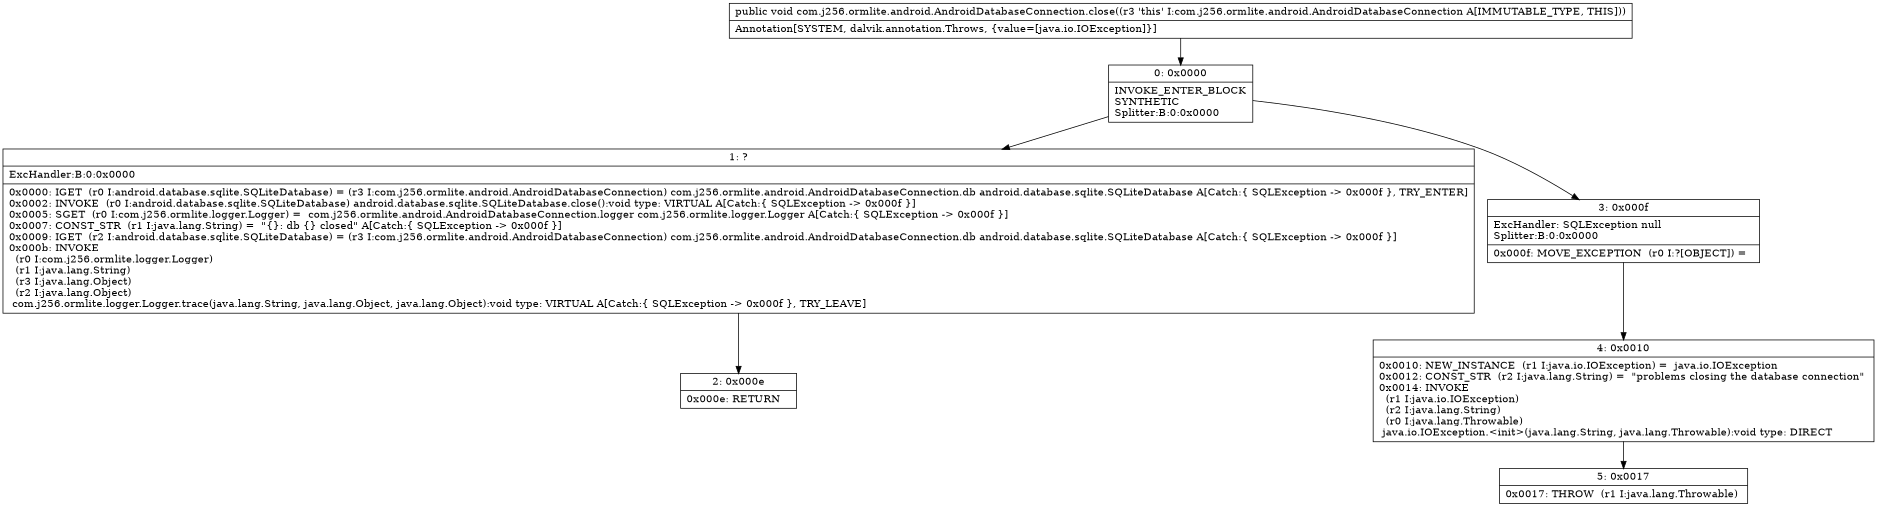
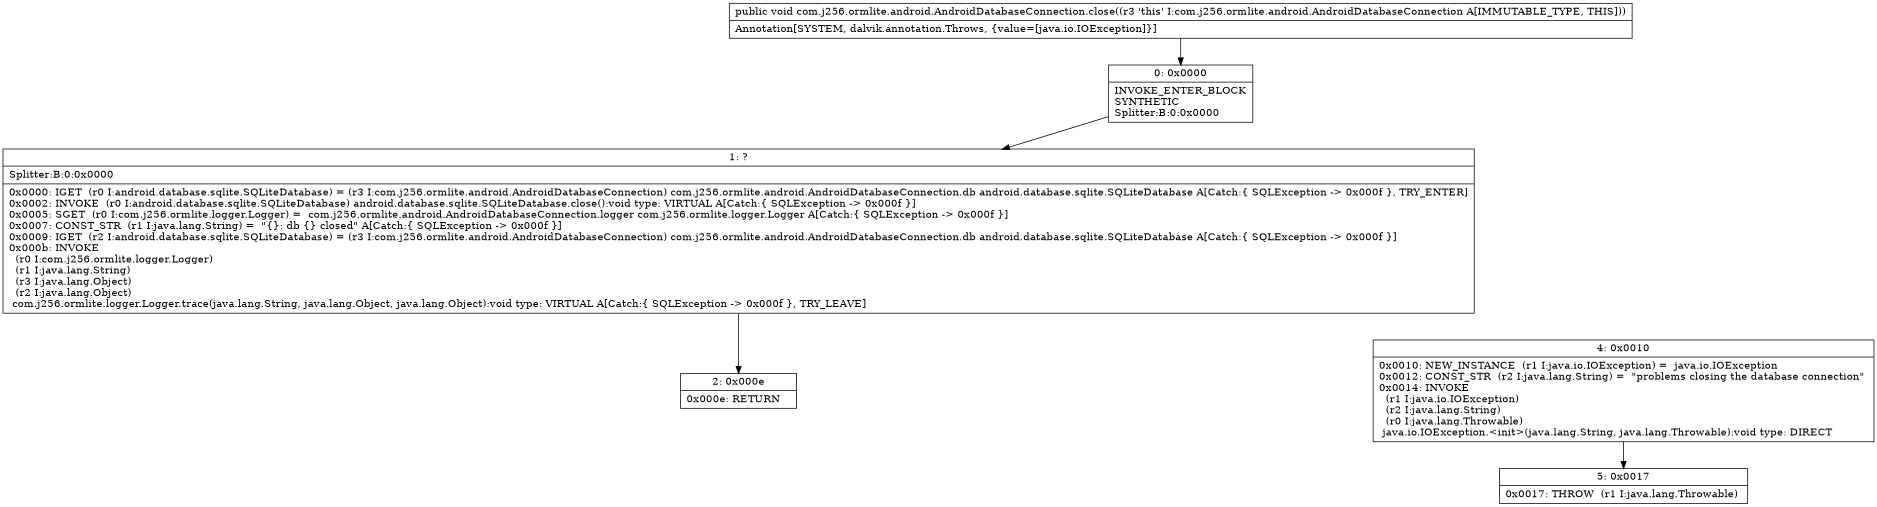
node "1: ?": text "ExcHandler:B:0:0x0000" -> "Splitter:B:0:0x0000"
node "3: 0x000f": removed
